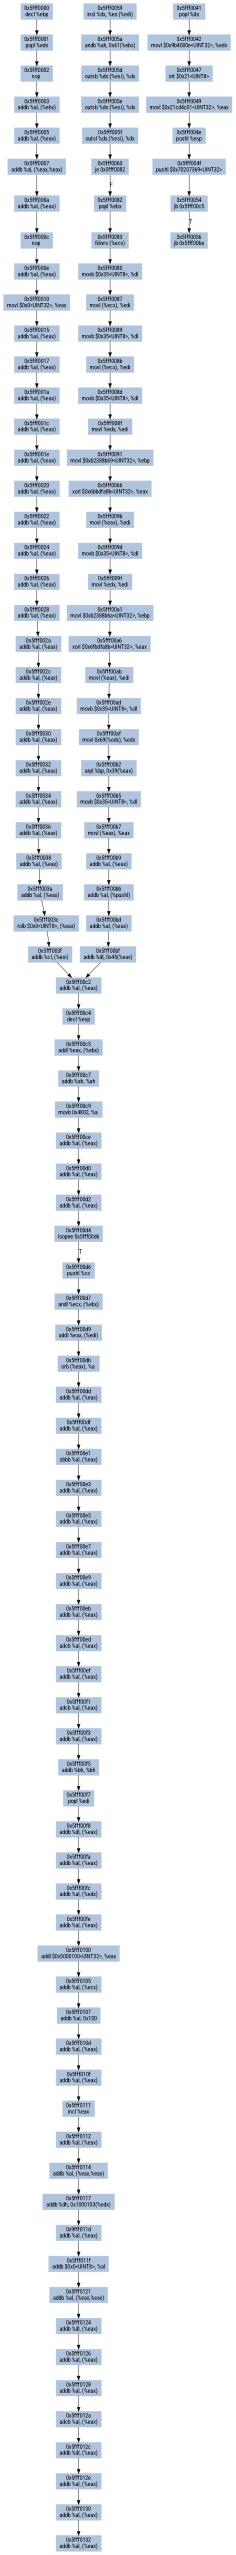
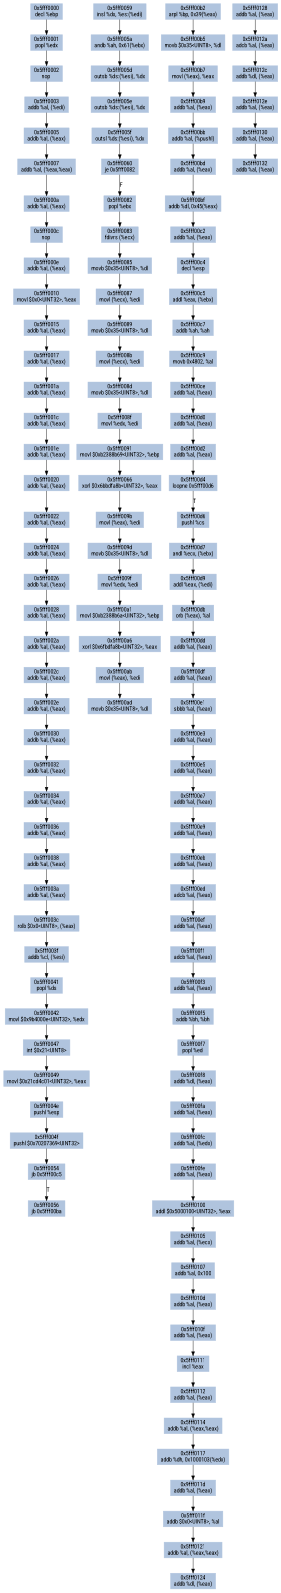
node "0x5fff0003 addb %al, (%ebx)": label "0x5fff0003 addb %al, (%ebx)" -> "0x5fff0003 addb %al, (%edi)"
node "0x5fff00af movl 0x69(%edx), %edx": removed
edge "0x5fff003f addb %cl, (%esi)" -> "0x5fff00c2 addb %al, (%eax)": now "0x5fff003f addb %cl, (%esi)" -> "0x5fff0041 popl %ds"
node "0x5fff0126 addb %al, (%eax)": removed
